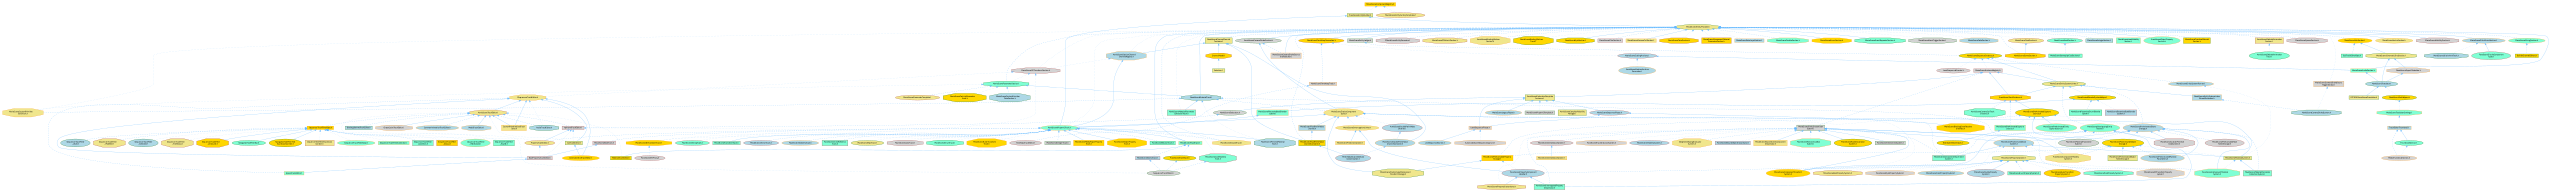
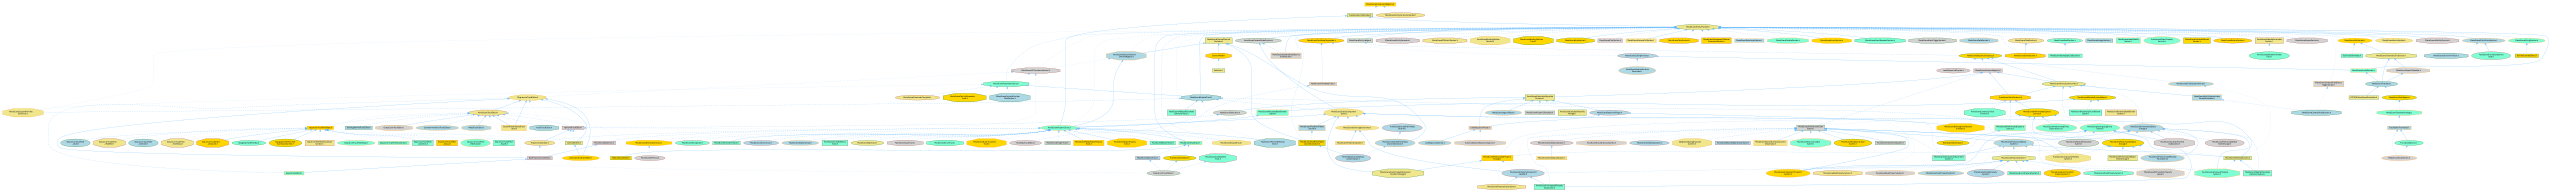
node "MovieSceneRotatorSection.h": added
node "MovieScenePiecewiseByteBlender System.h": fillcolor lightblue -> khaki
